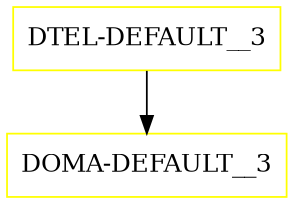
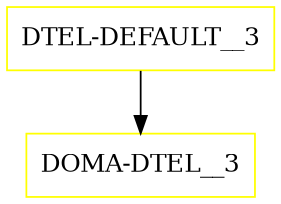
node "DOMA-DEFAULT__3": label "DOMA-DEFAULT__3" -> "DOMA-DTEL__3"
